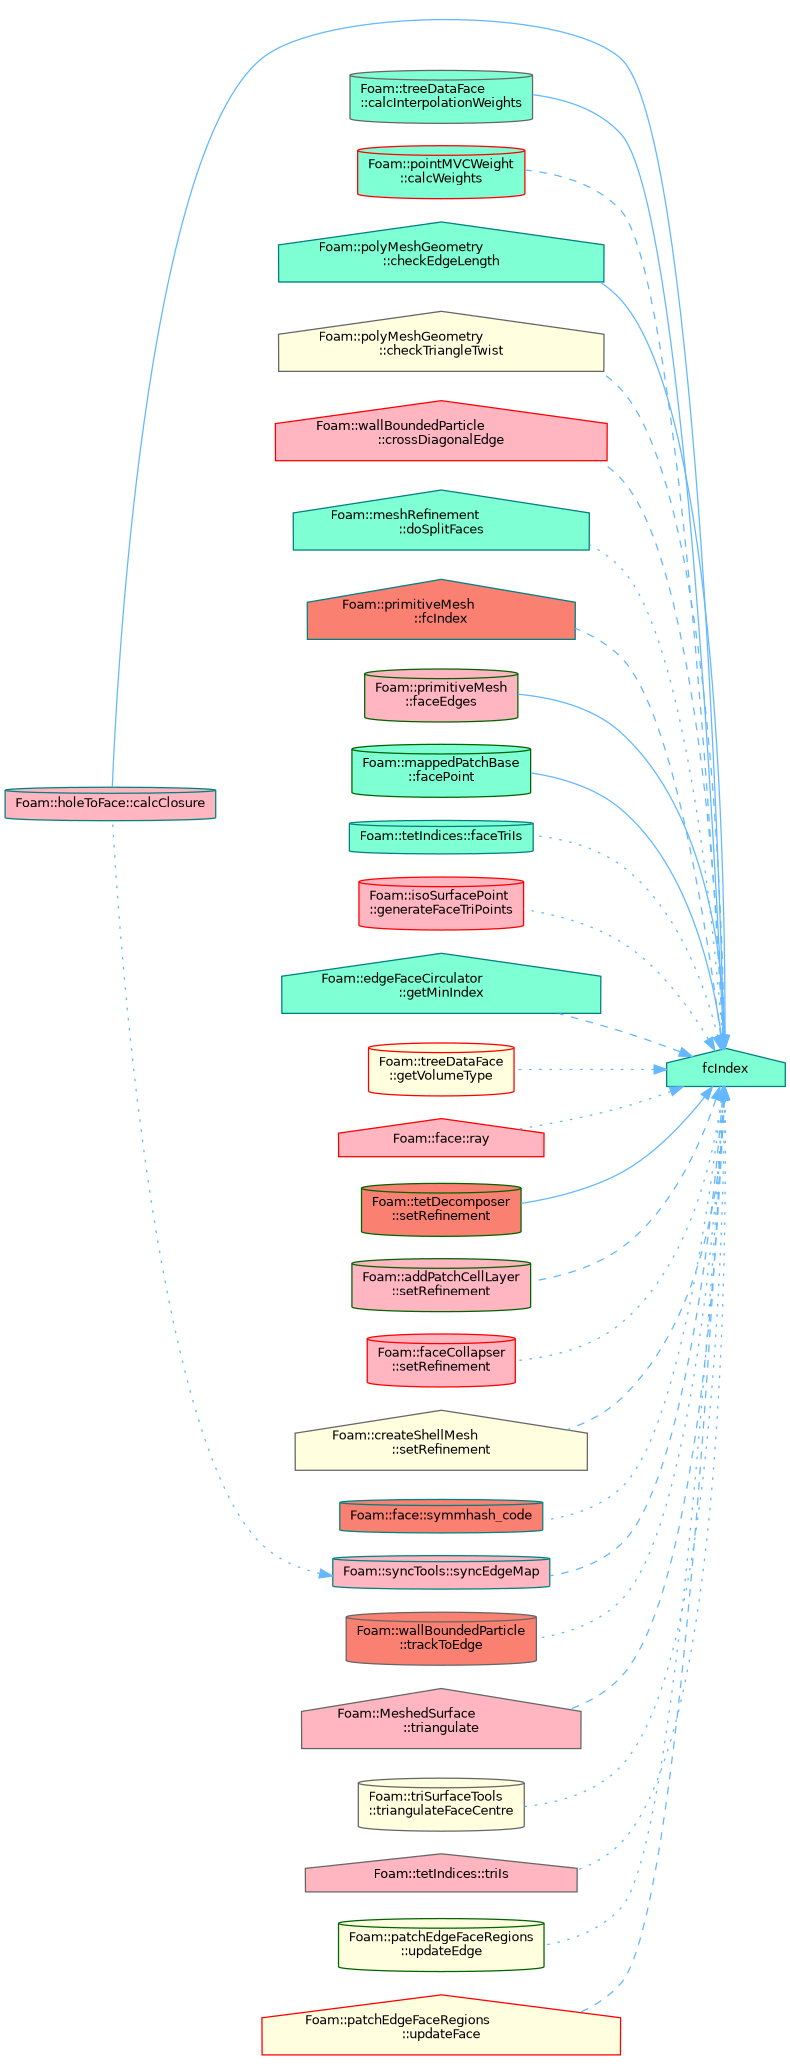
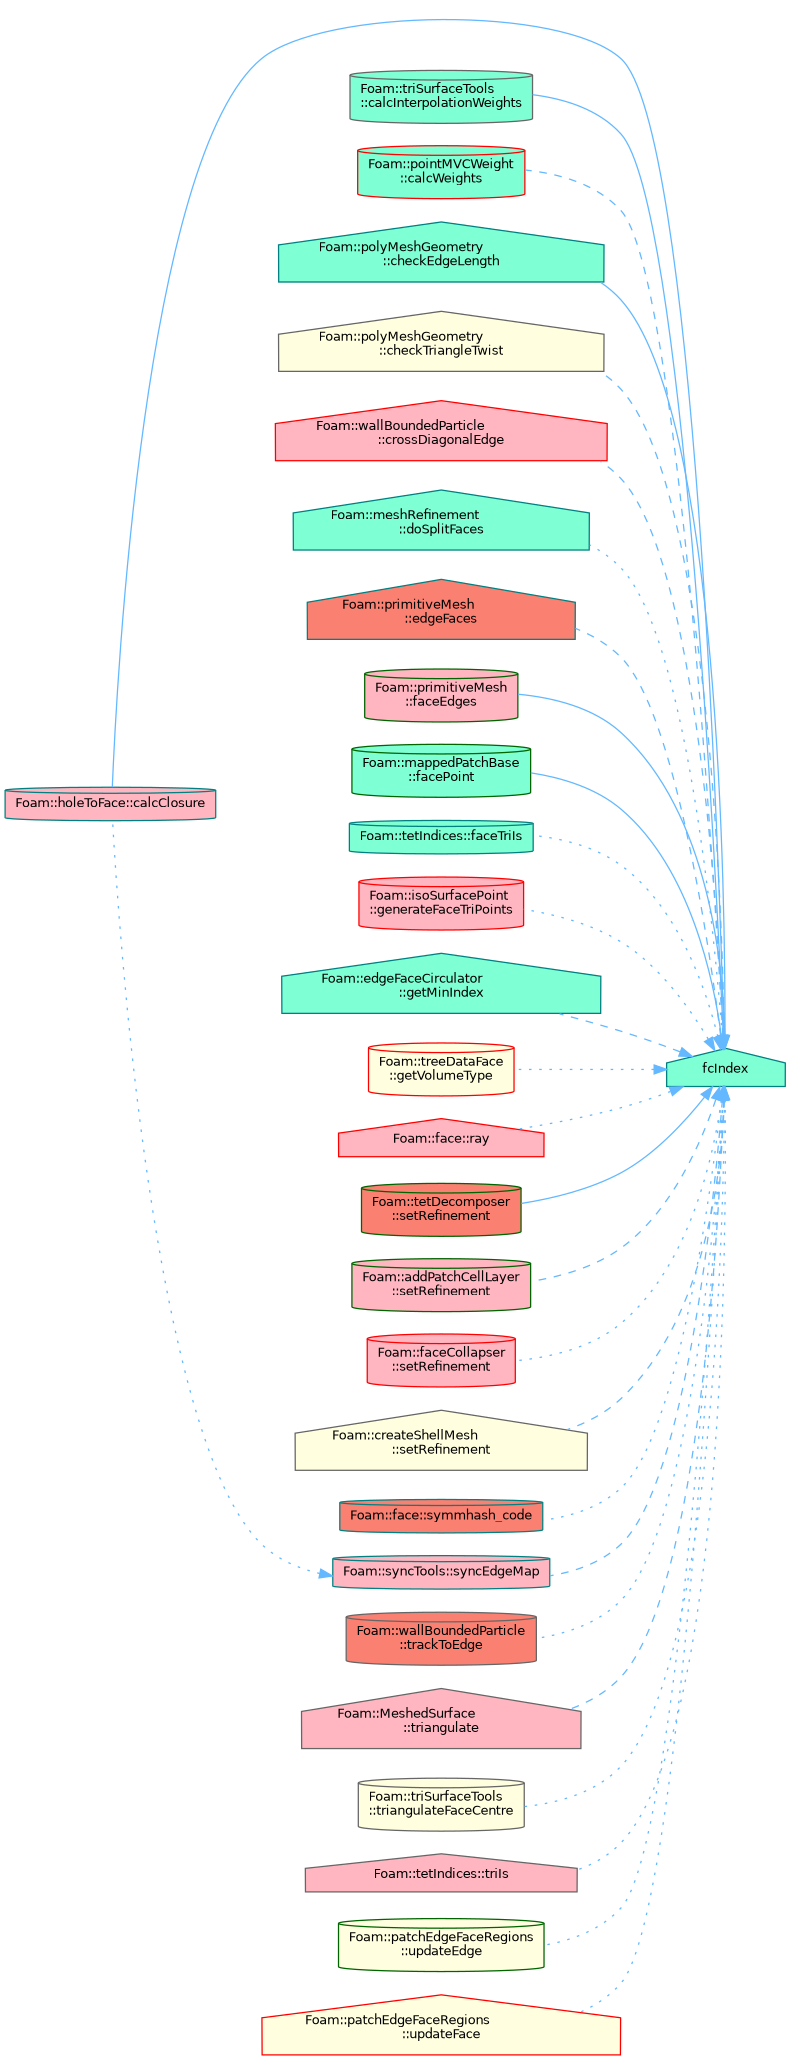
node "Foam::treeDataFace ::calcInterpolationWeights": label "Foam::treeDataFace ::calcInterpolationWeights" -> "Foam::triSurfaceTools ::calcInterpolationWeights"
node "Foam::primitiveMesh ::fcIndex": label "Foam::primitiveMesh ::fcIndex" -> "Foam::primitiveMesh ::edgeFaces"
edge "Foam::patchEdgeFaceRegions ::updateFace" -> "fcIndex": style dashed -> dotted
